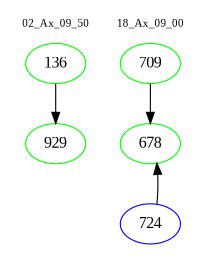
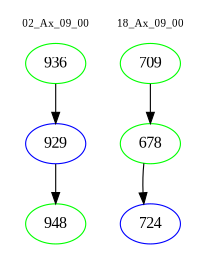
cluster "02_Ax_09_50": label "02_Ax_09_50" -> "02_Ax_09_00"
node "136": label "136" -> "936"
node "929": color green -> blue
edge "724" -> "678": reversed
node "948": added
